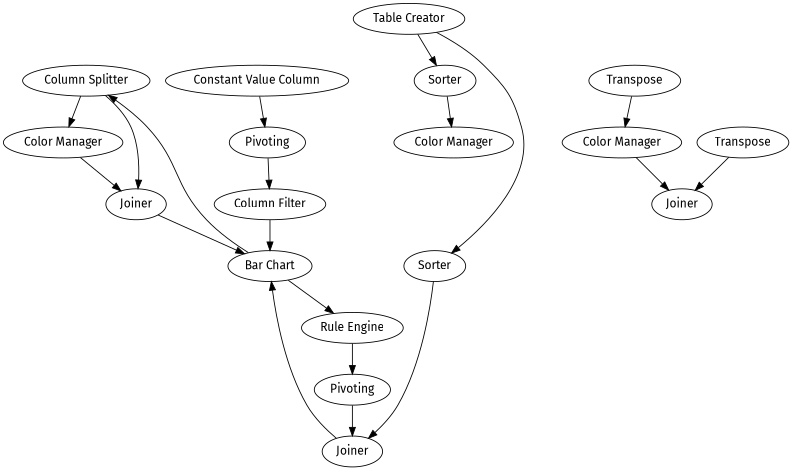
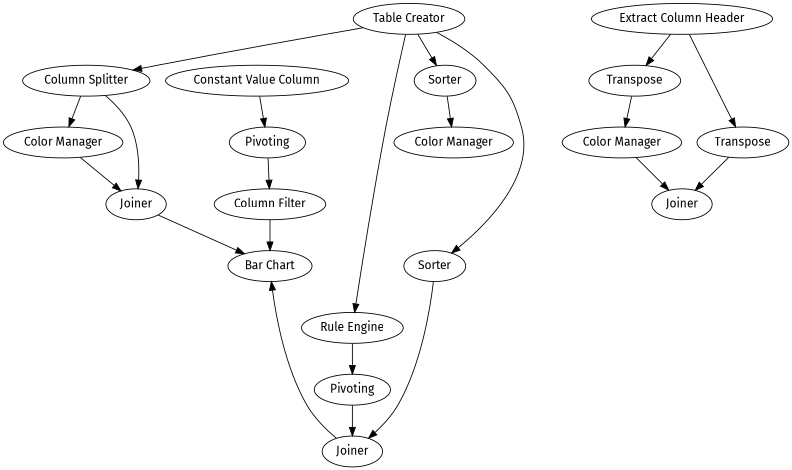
node "Extract Column Header": added
edge "Bar Chart" -> "Column Splitter": now "Table Creator" -> "Column Splitter"
edge "Bar Chart" -> "Rule Engine": now "Table Creator" -> "Rule Engine"
